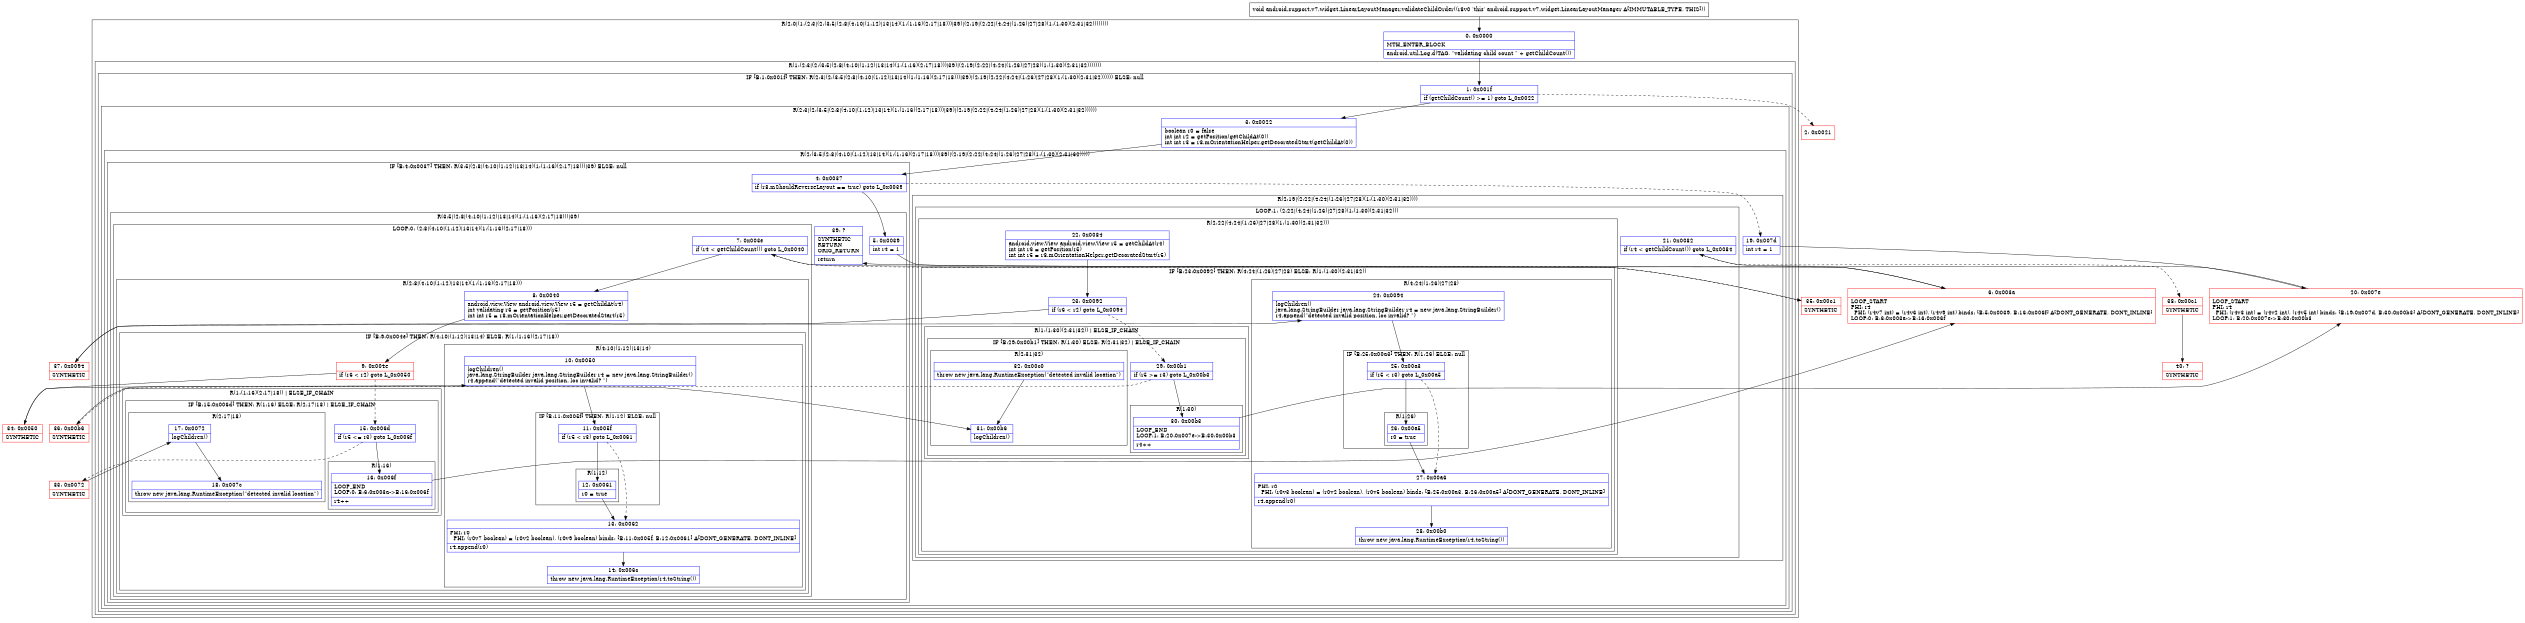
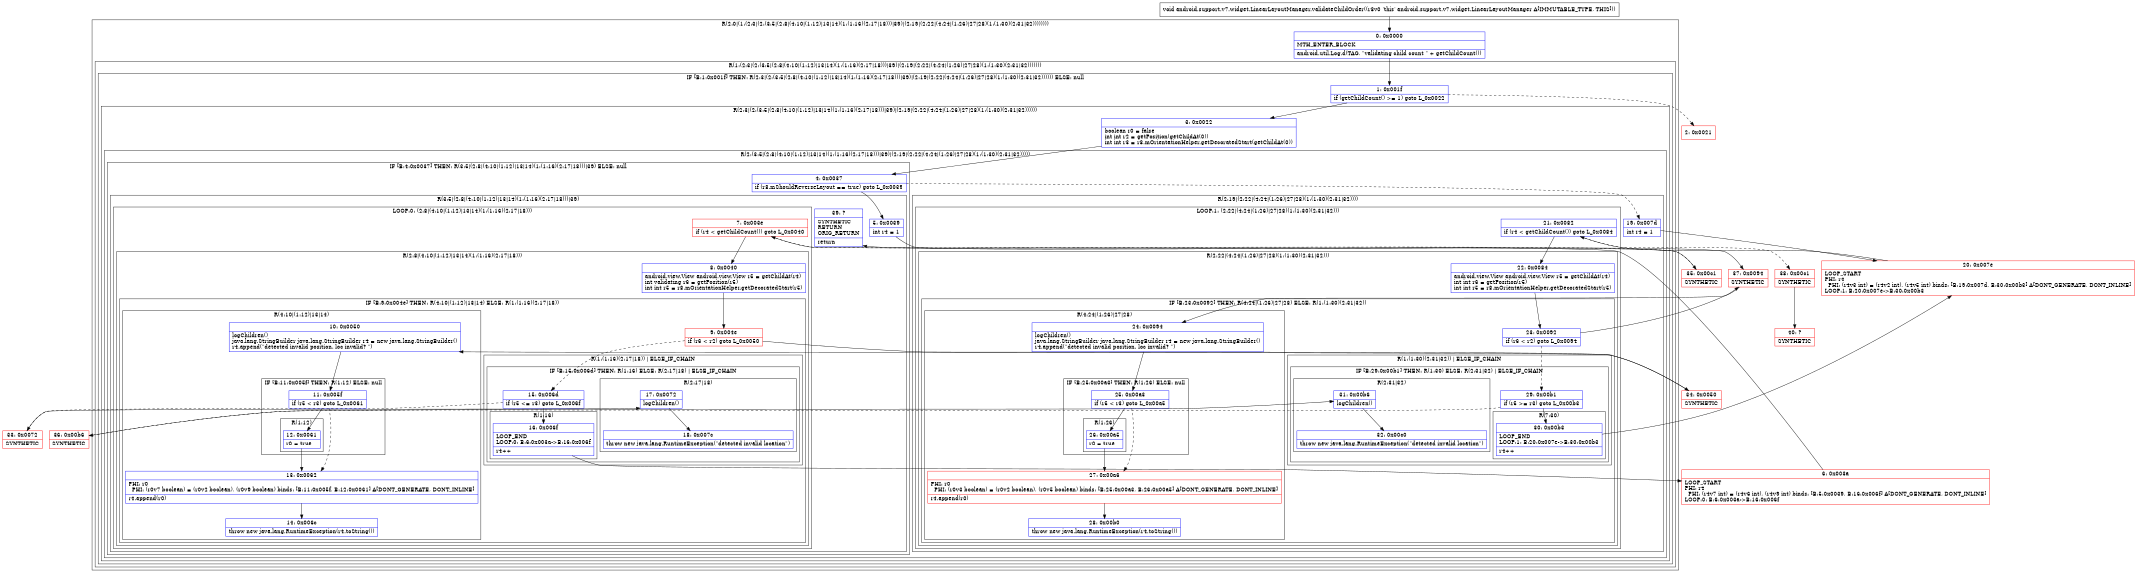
node "7: 0x003e": color blue -> red
edge "21: 0x0082" -> "22: 0x0084": added
edge "5: 0x0039" -> "6: 0x003a": now "5: 0x0039" -> "37: 0x0094"
edge "32: 0x00c0" -> "31: 0x00b6": reversed
cluster "R(1:30)": label "R(1:30)" -> "R(7:30)"
node "27: 0x00a6": color blue -> red
